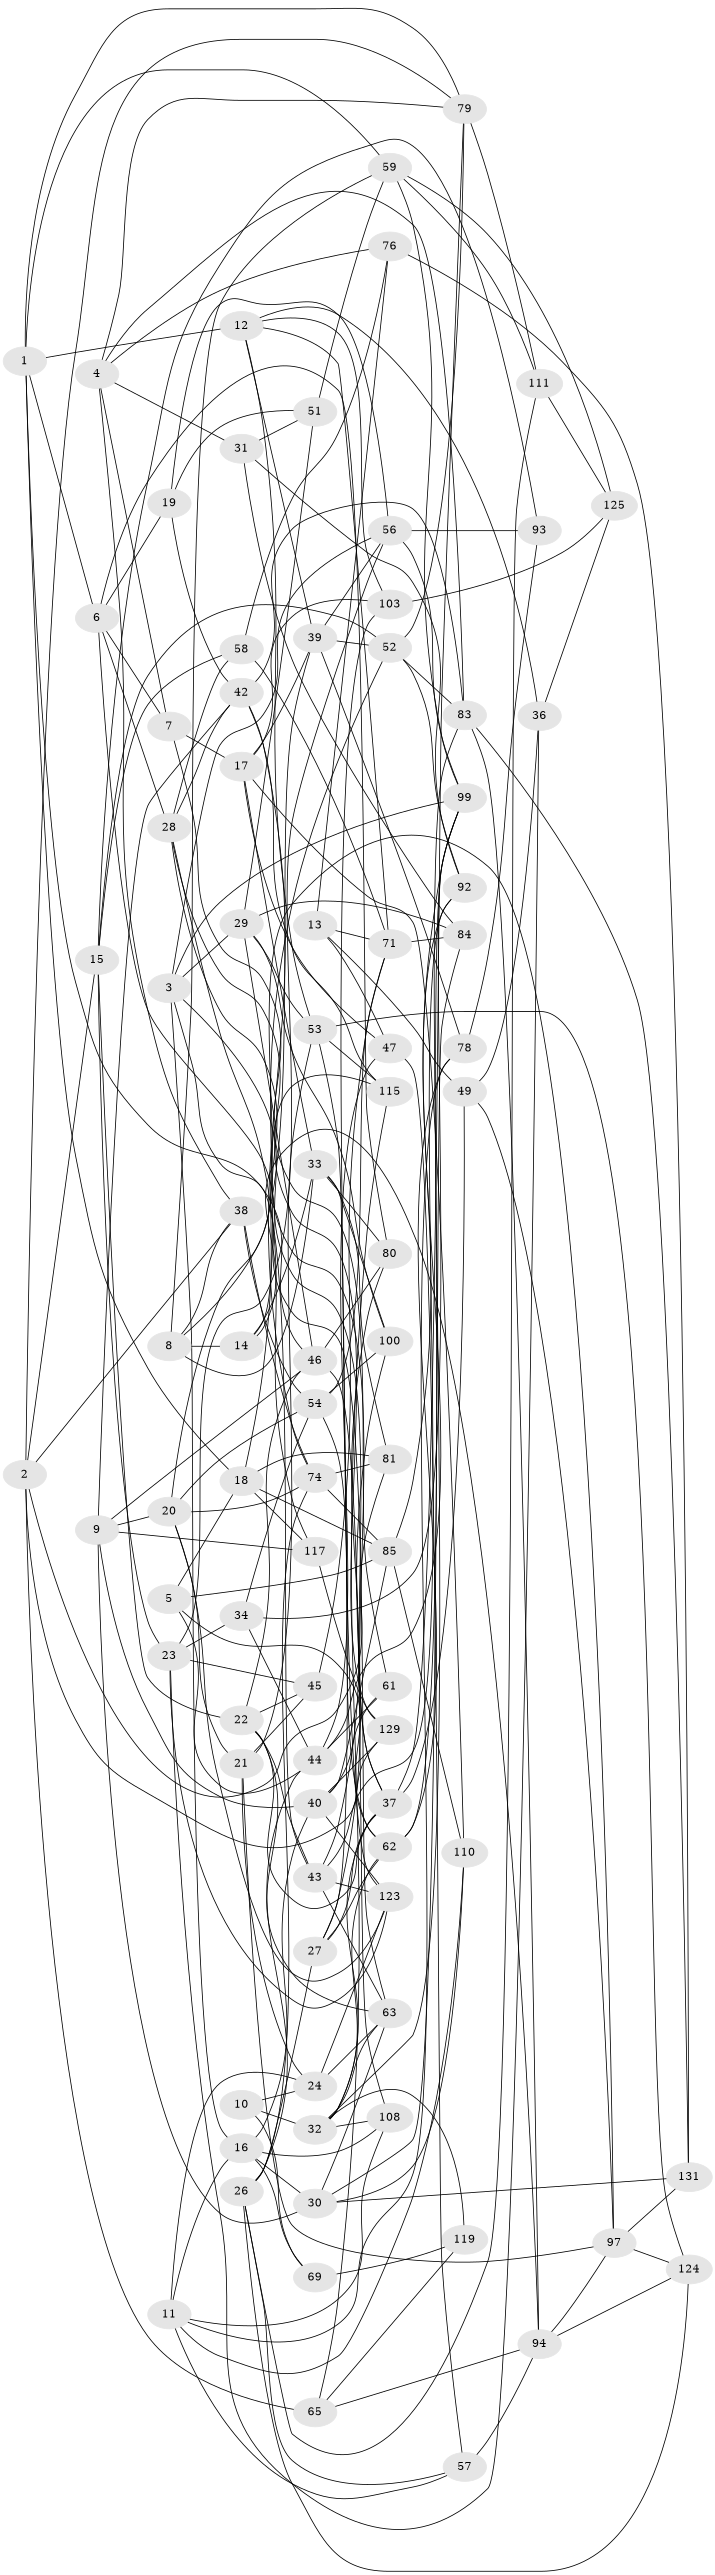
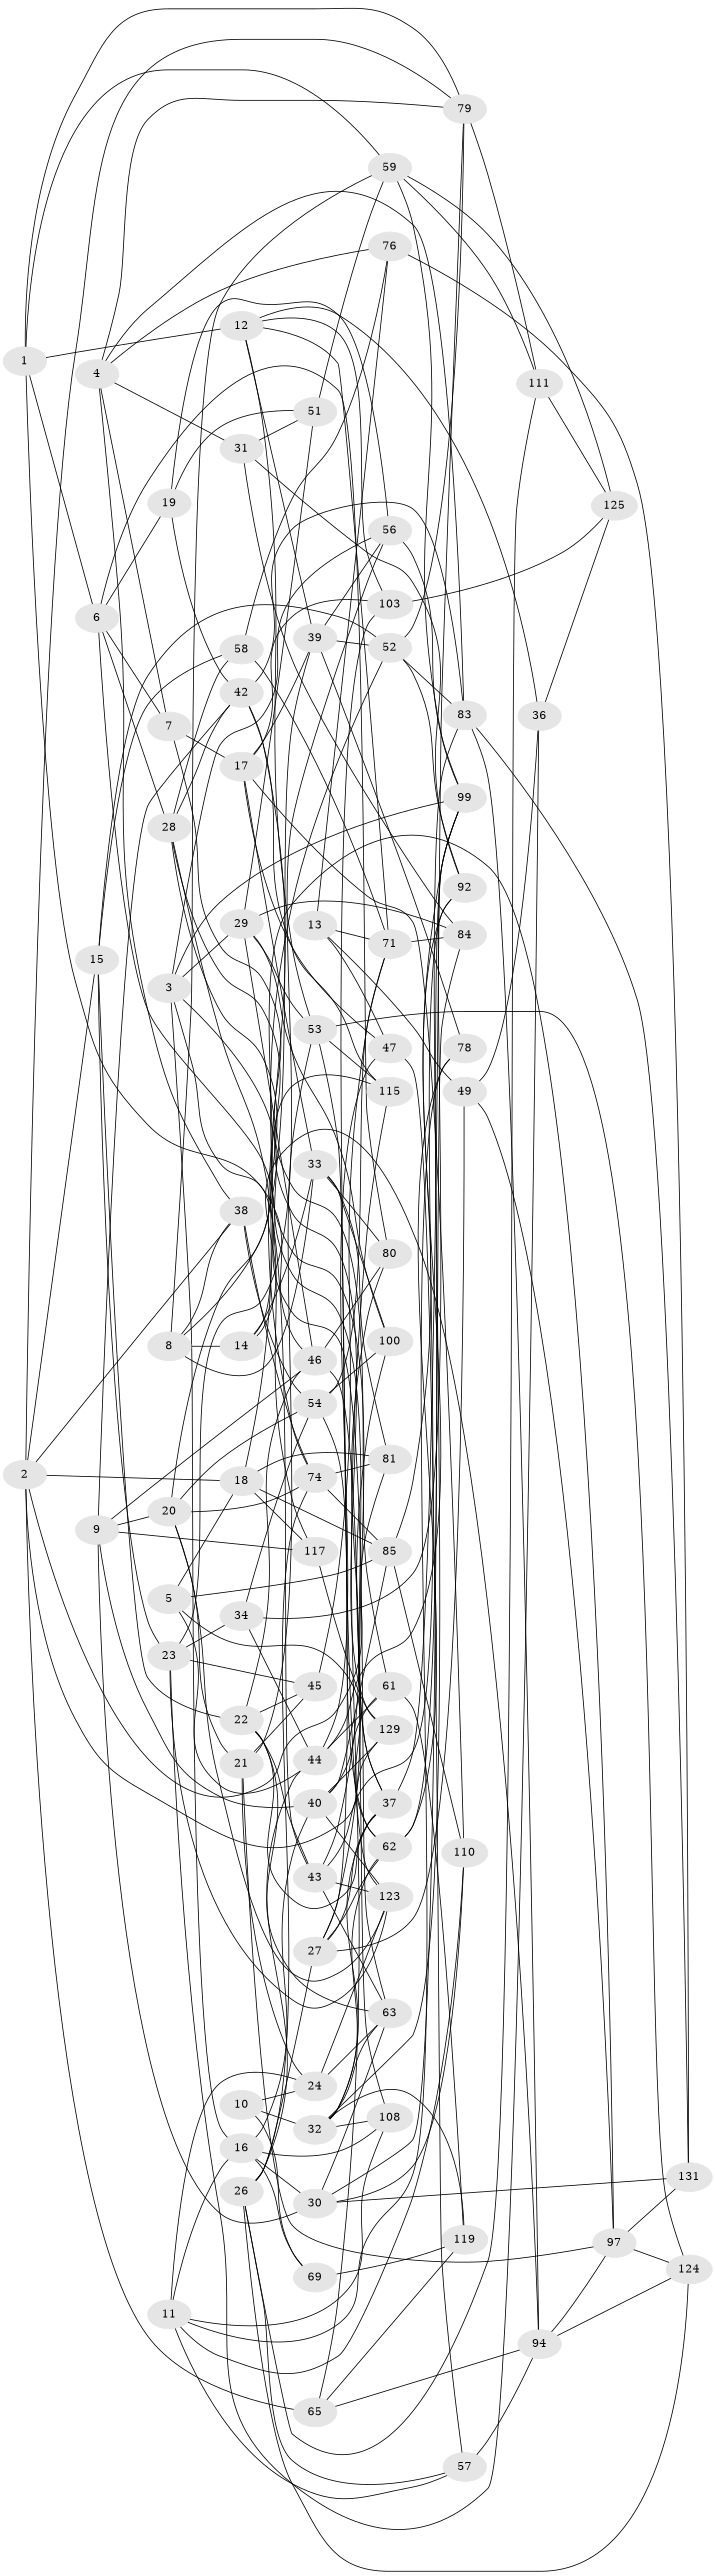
node "93": removed
edge "1" -- "18": now "2" -- "18"
edge "49" -- "37": now "49" -- "27"
edge "61" -- "119": added
